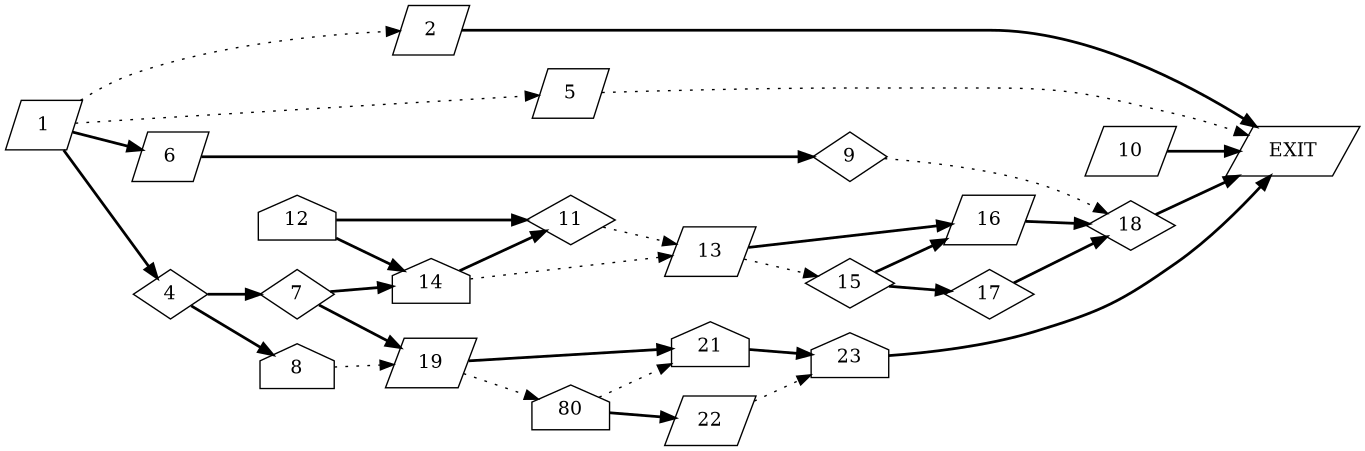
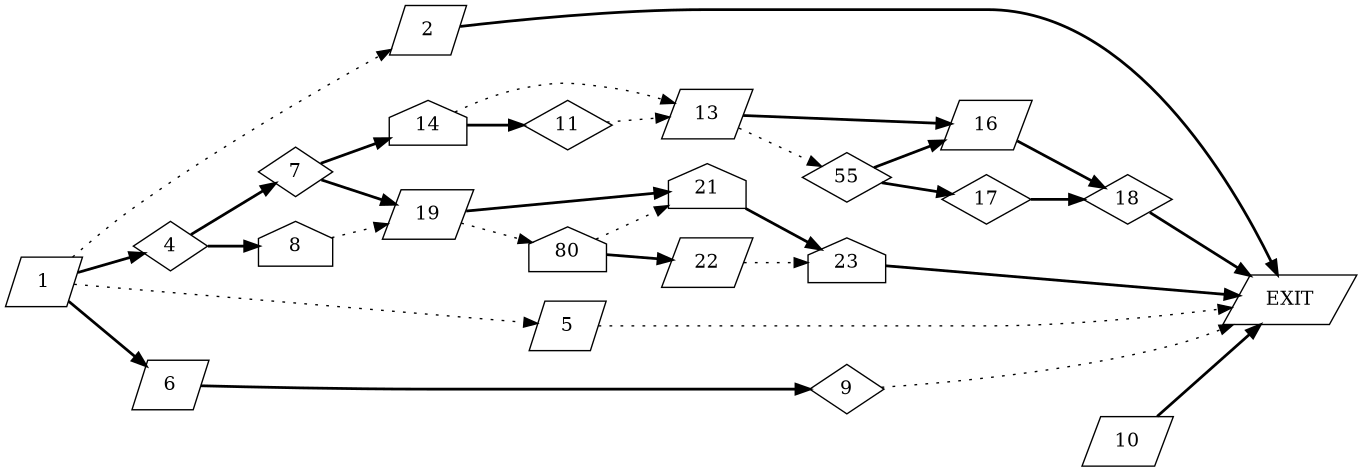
edge "9" -> "18": now "9" -> "EXIT"
node "12": removed
node "15": label "15" -> "55"
